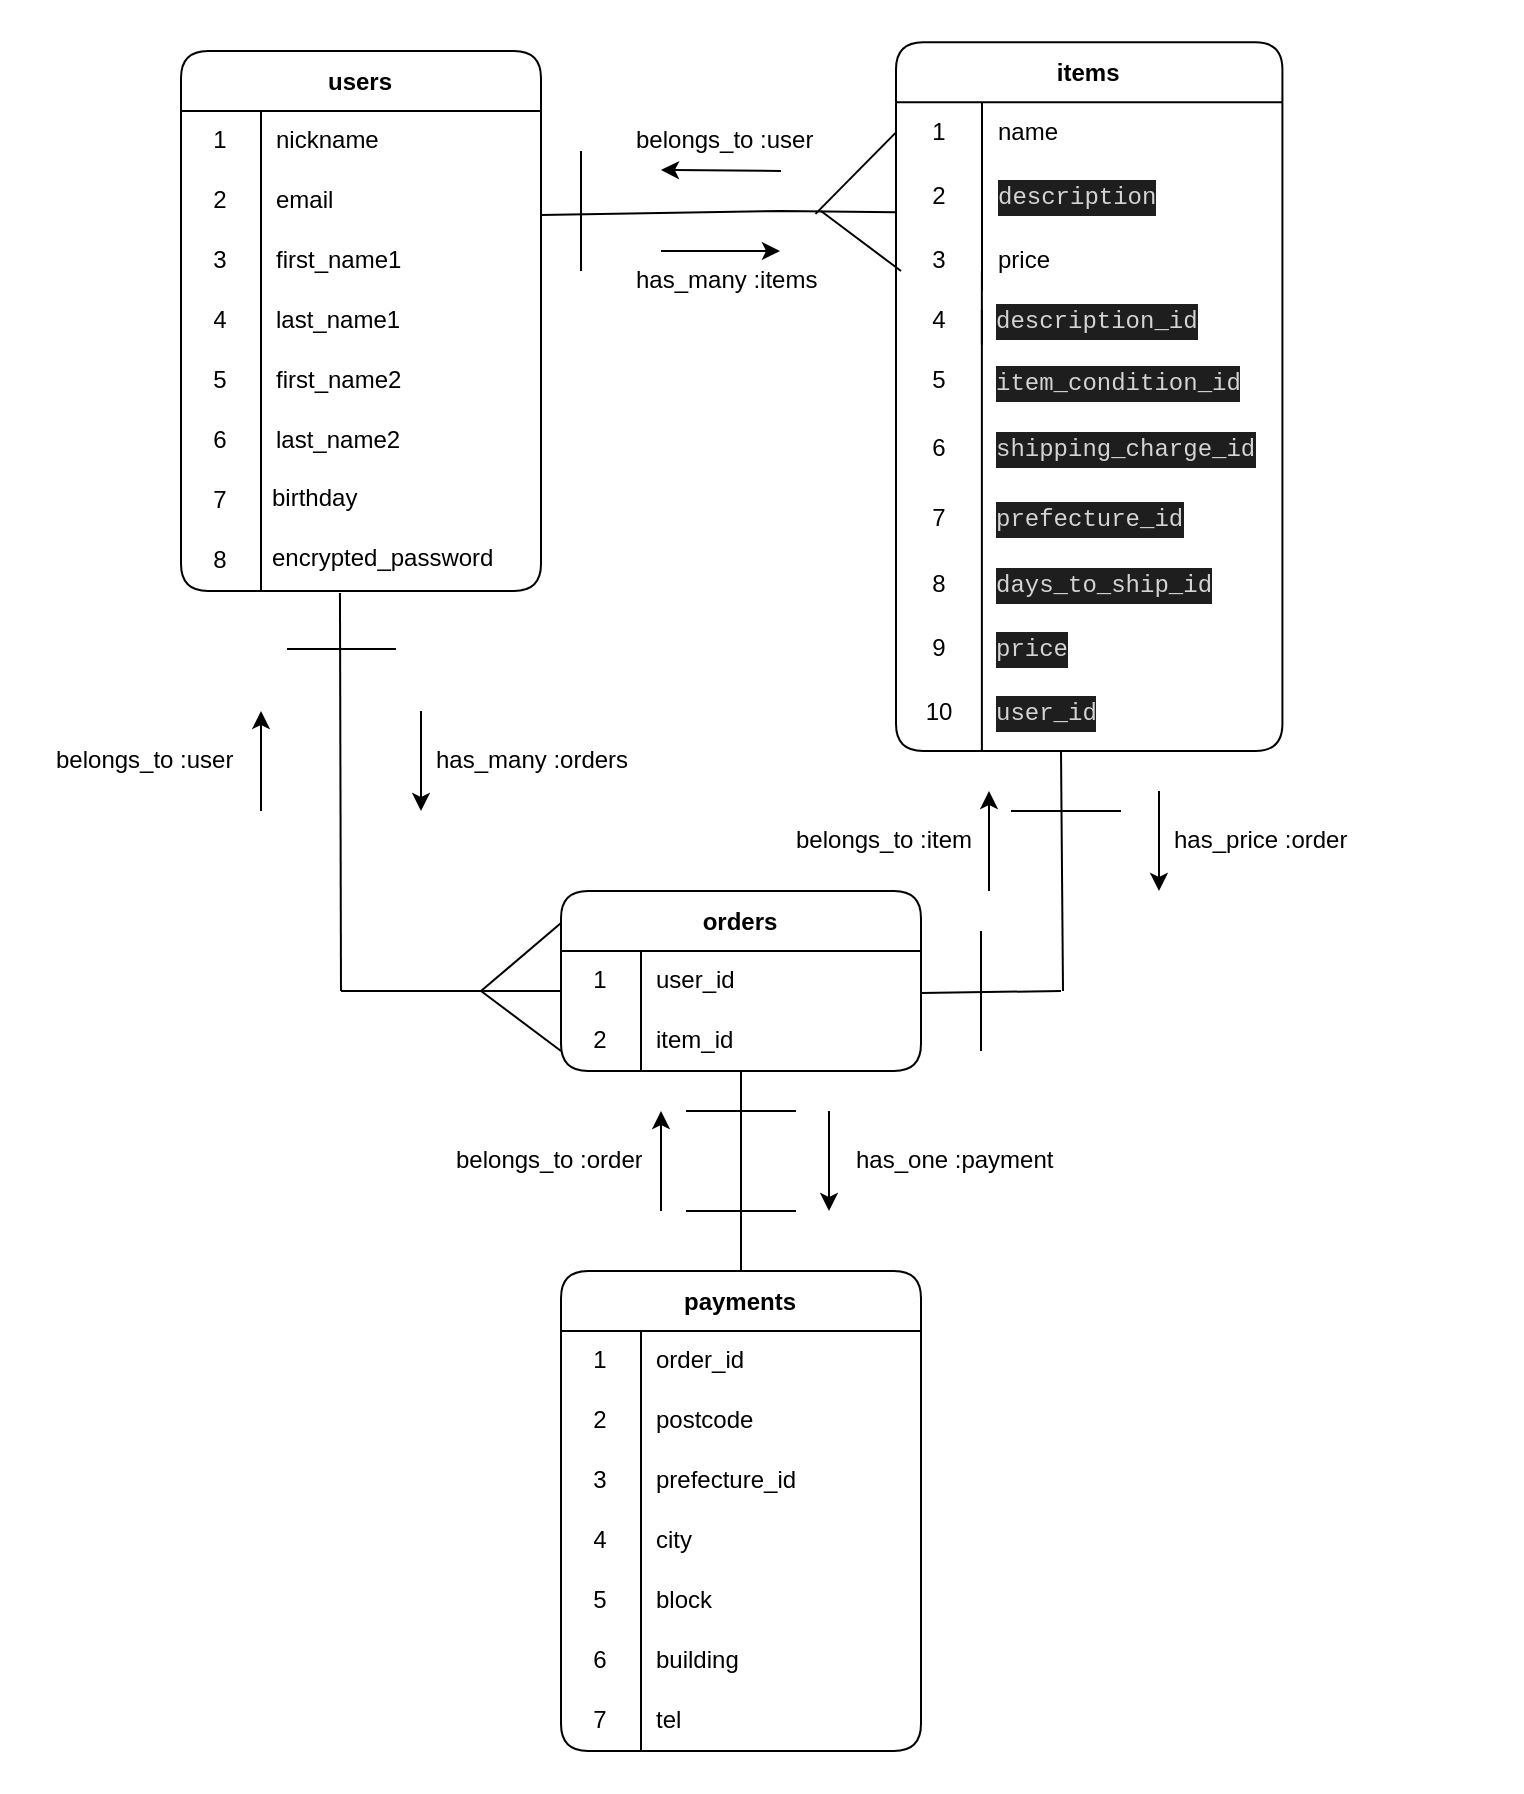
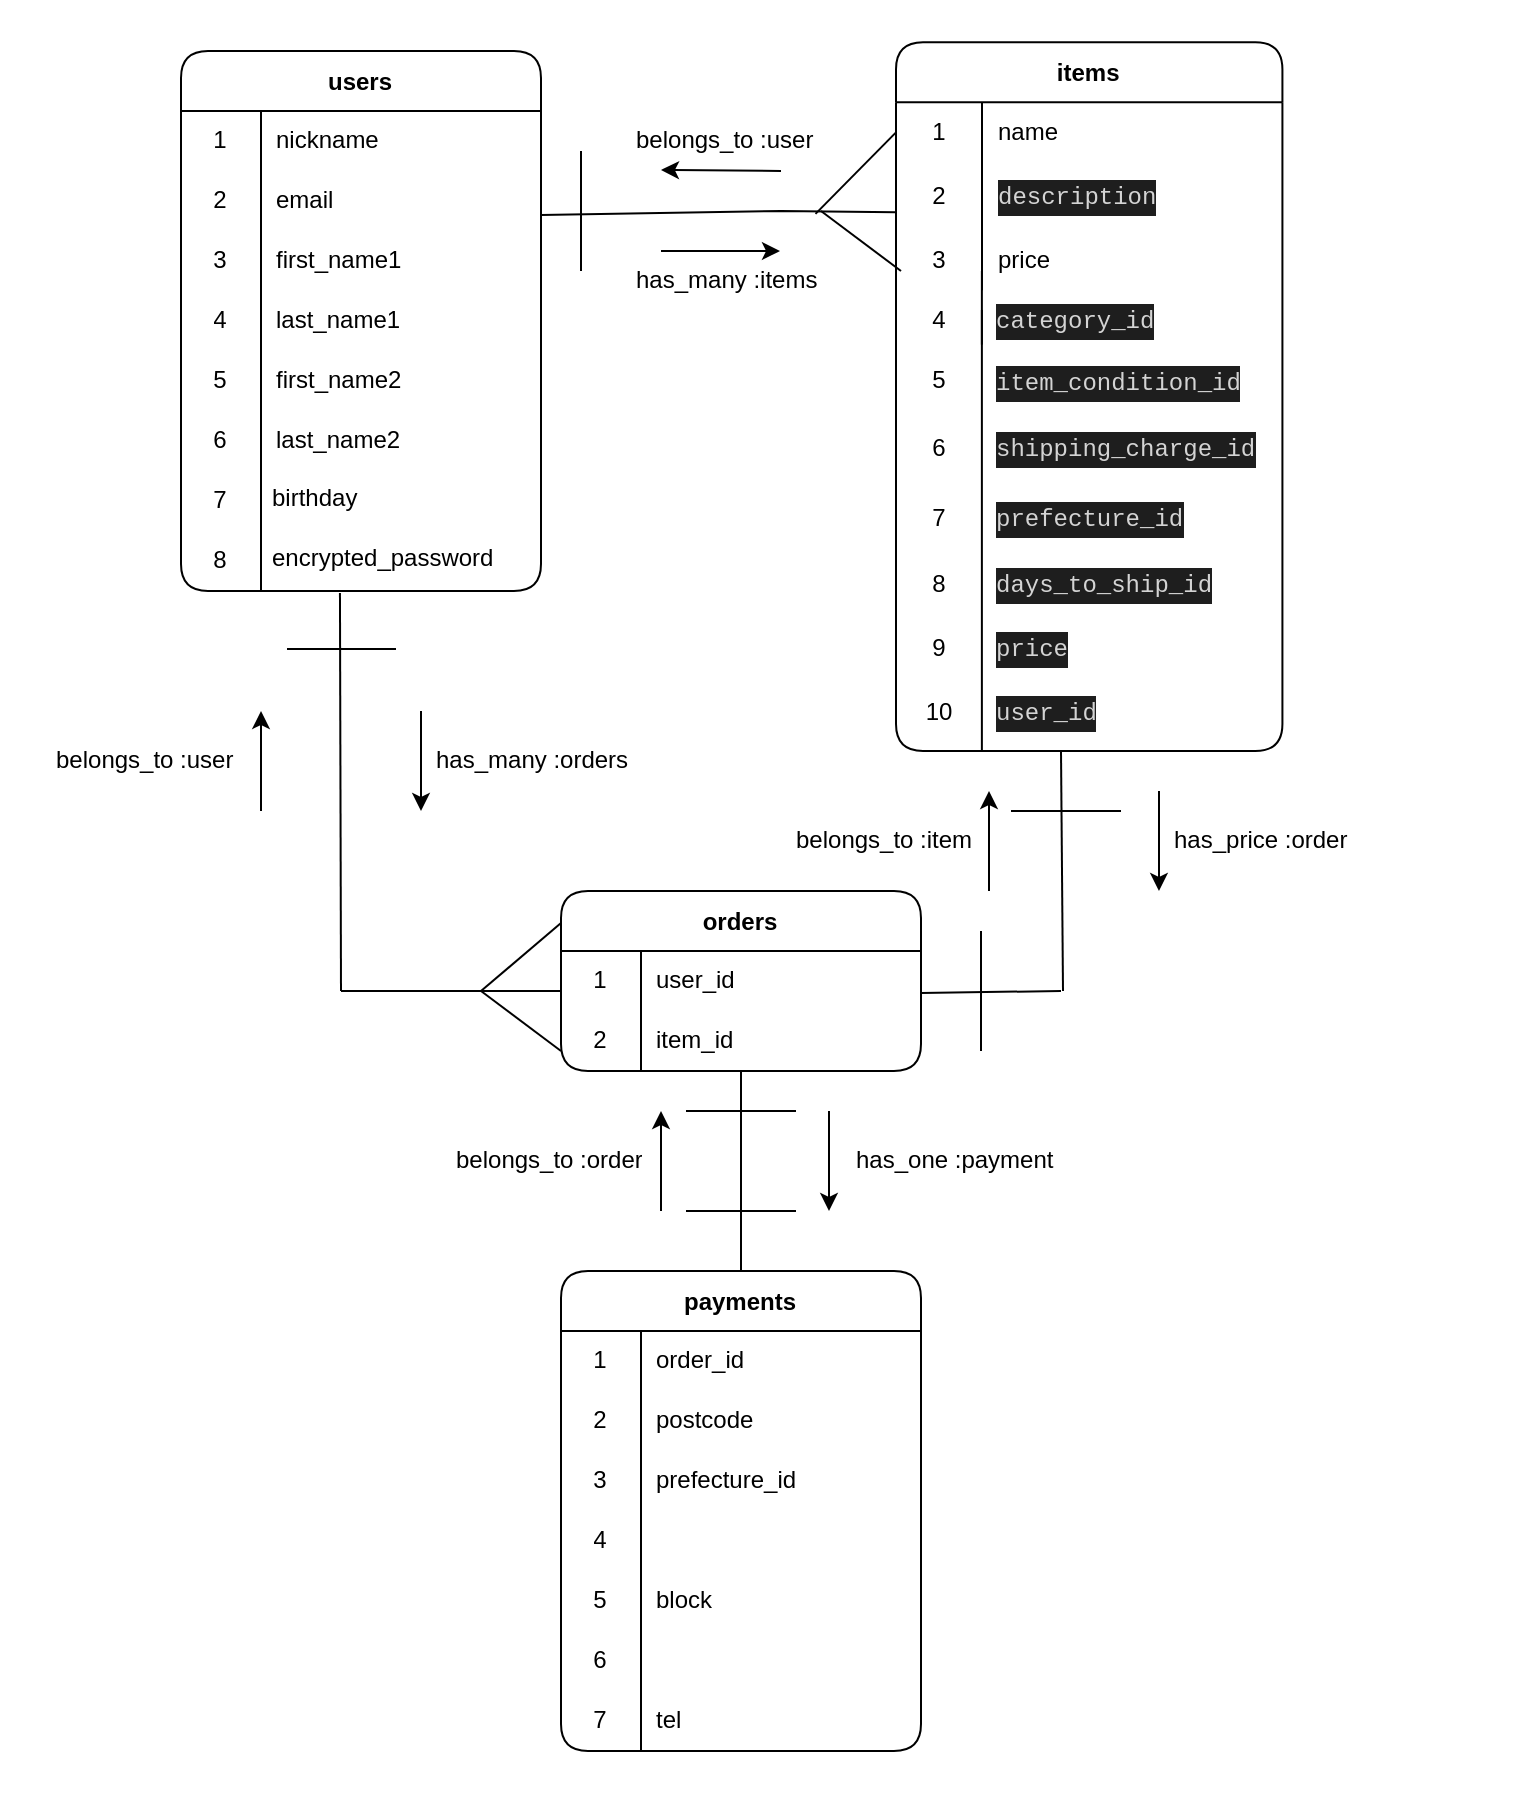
node "description_id": label "description_id" -> "category_id"
node "city": removed
node "building": removed
